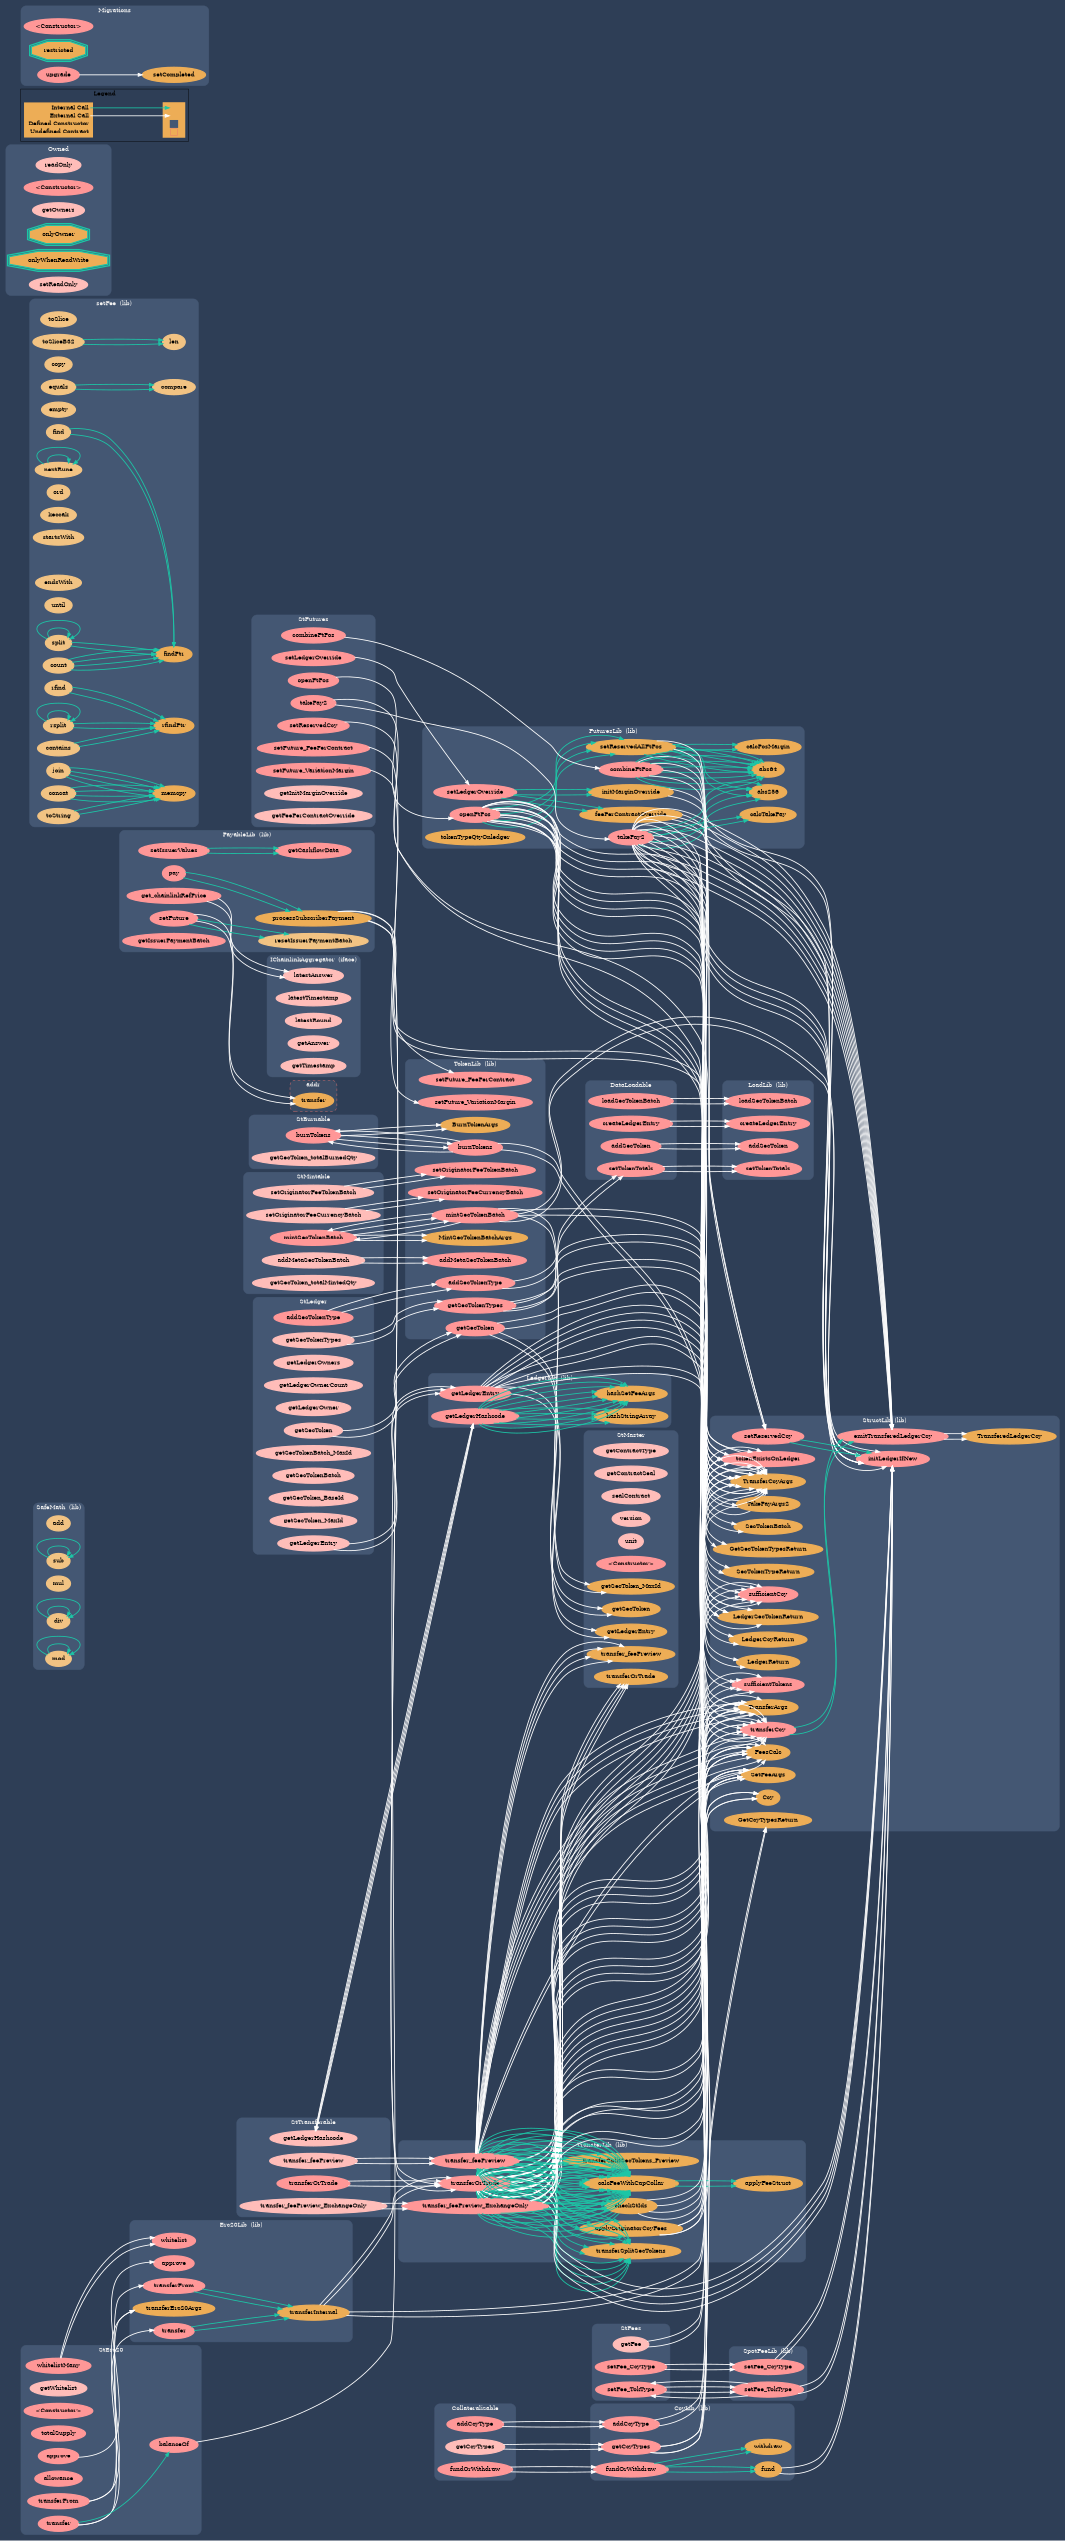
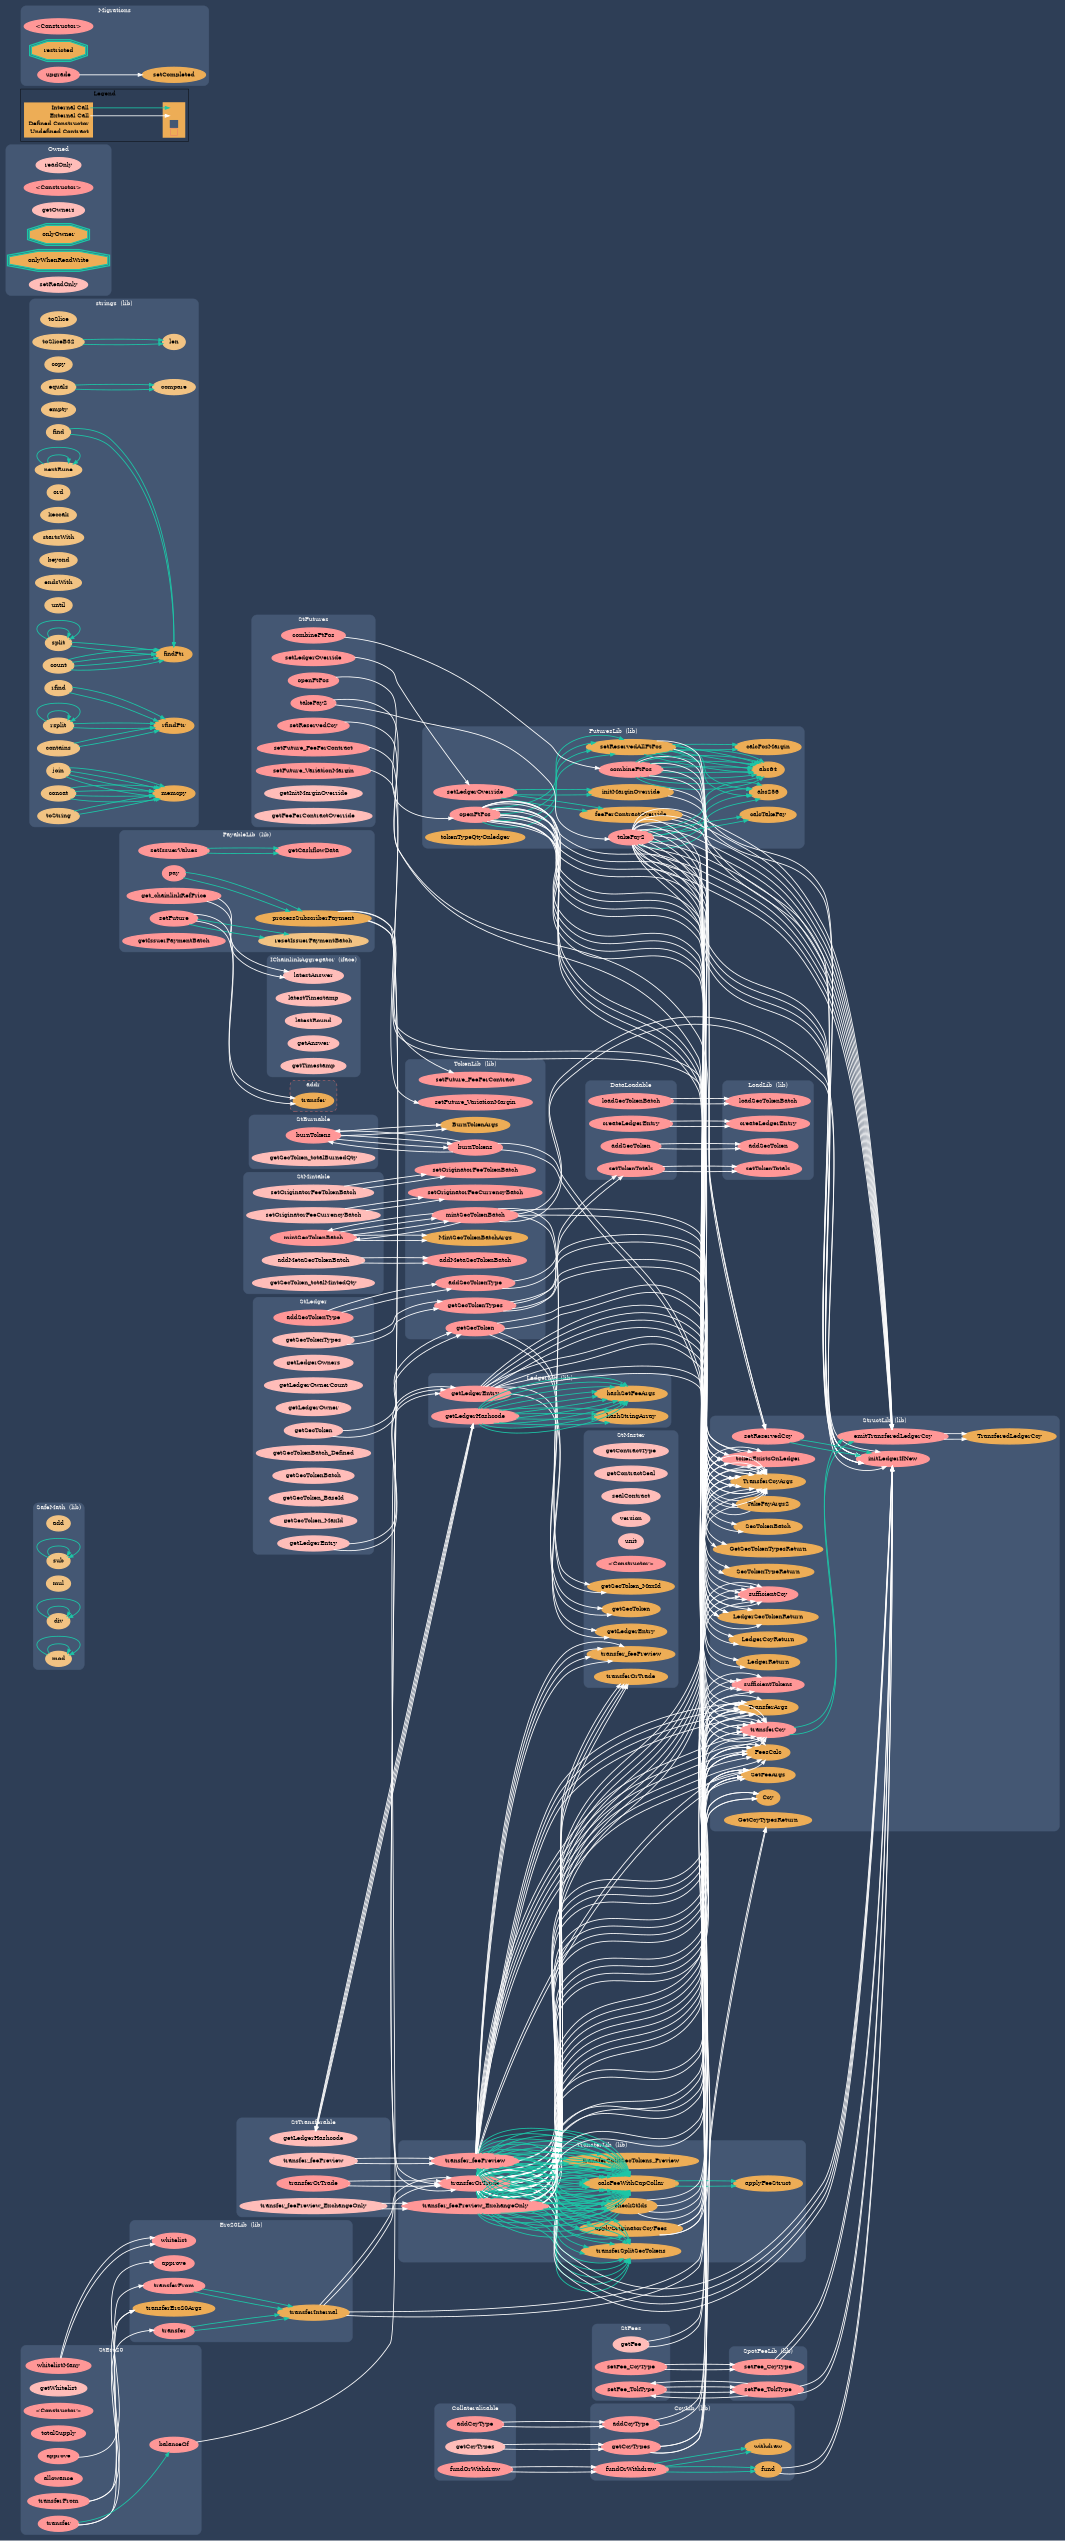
cluster "setFee  (lib)": label "setFee  (lib)" -> "strings  (lib)"
node "beyond": added
node "getSecTokenBatch_MaxId": label "getSecTokenBatch_MaxId" -> "getSecTokenBatch_Defined"
